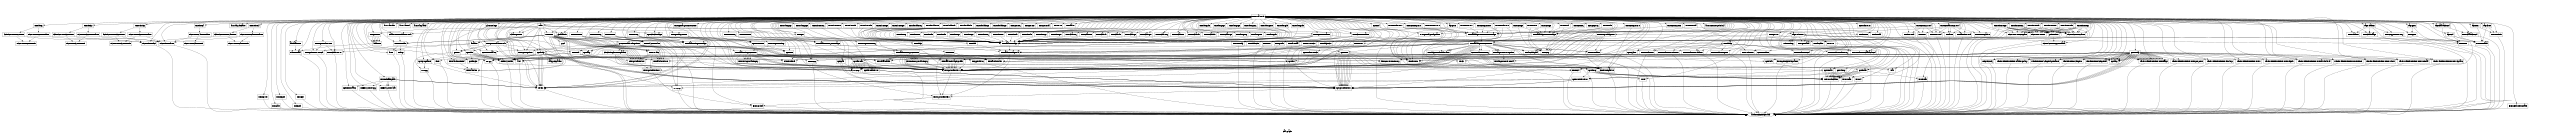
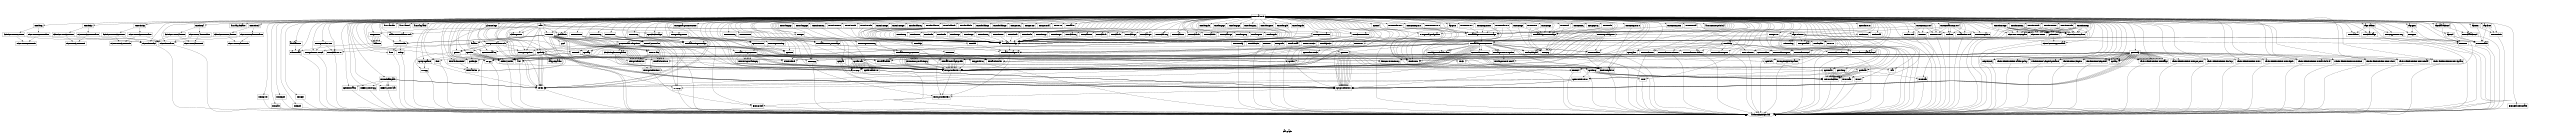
node "d2i_ASN1_INT64_DATA": added
node "BIO_meth_set_gets": added
